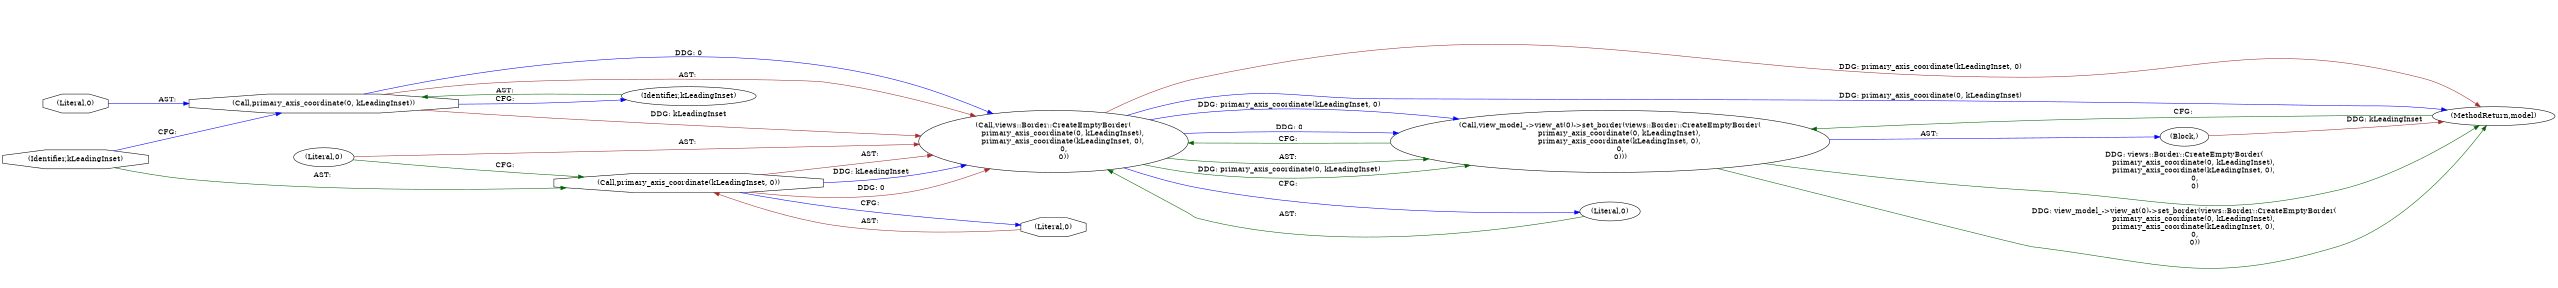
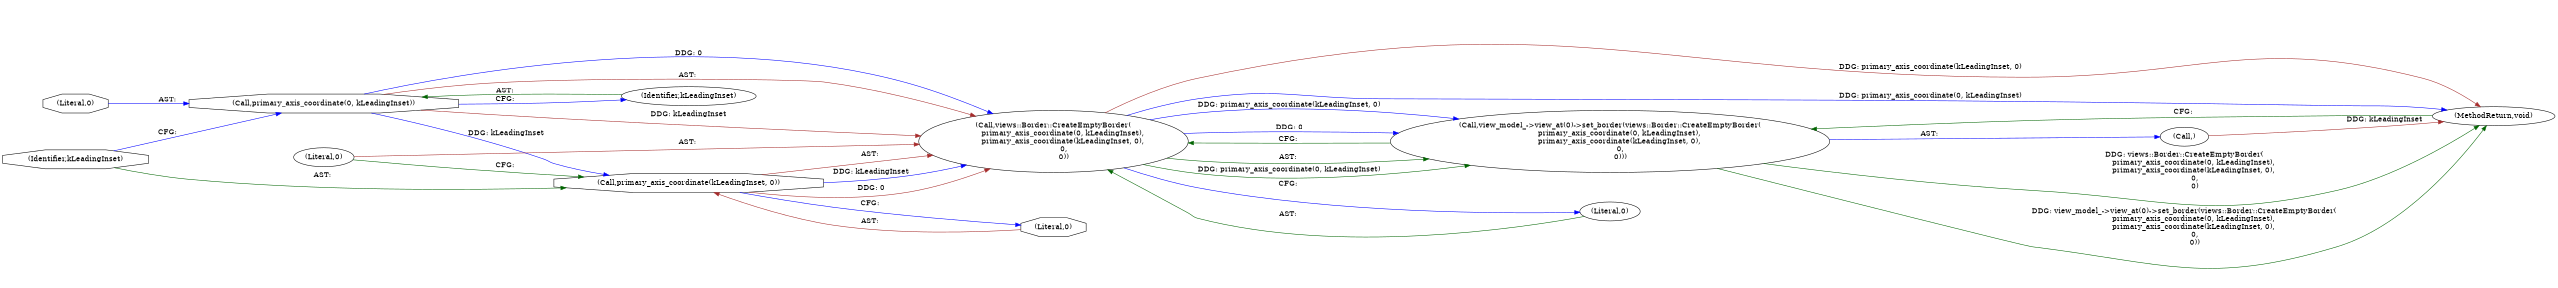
node "(MethodReturn,model)": label "(MethodReturn,model)" -> "(MethodReturn,void)"
node "(Block,)": label "(Block,)" -> "(Call,)"
edge "(Call,primary_axis_coordinate(0, kLeadingInset))" -> "(Call,primary_axis_coordinate(kLeadingInset, 0))": added, label "DDG: kLeadingInset"
